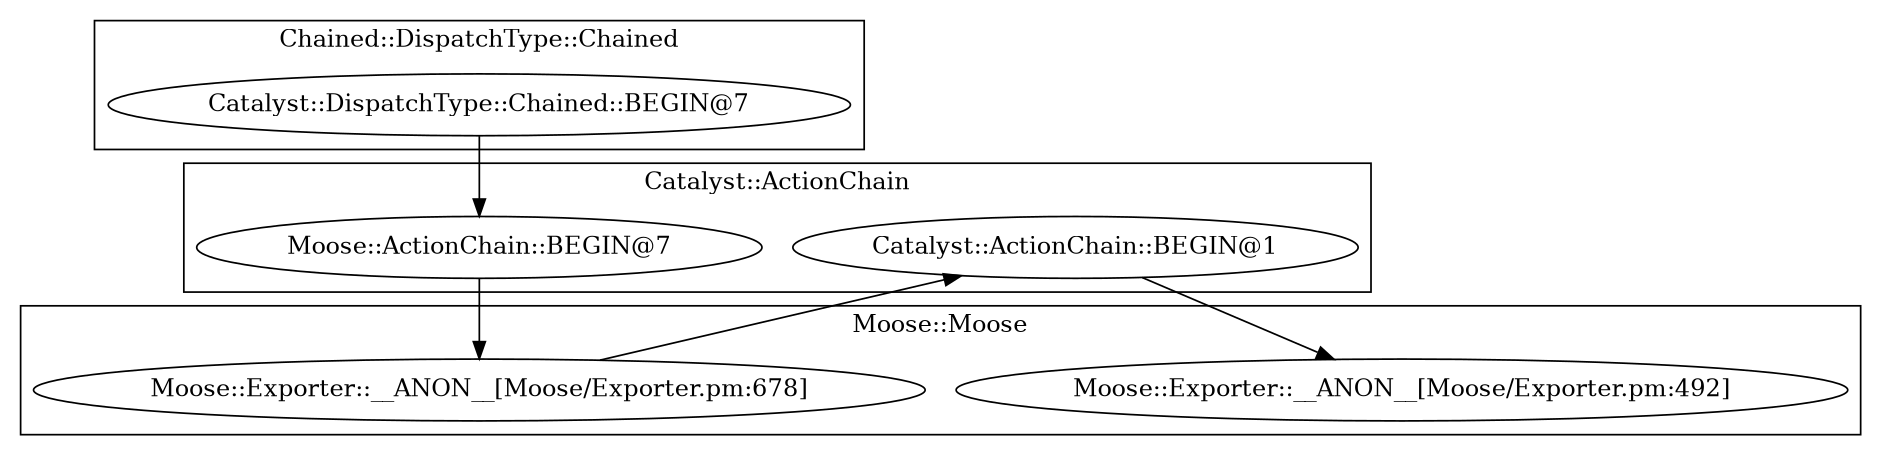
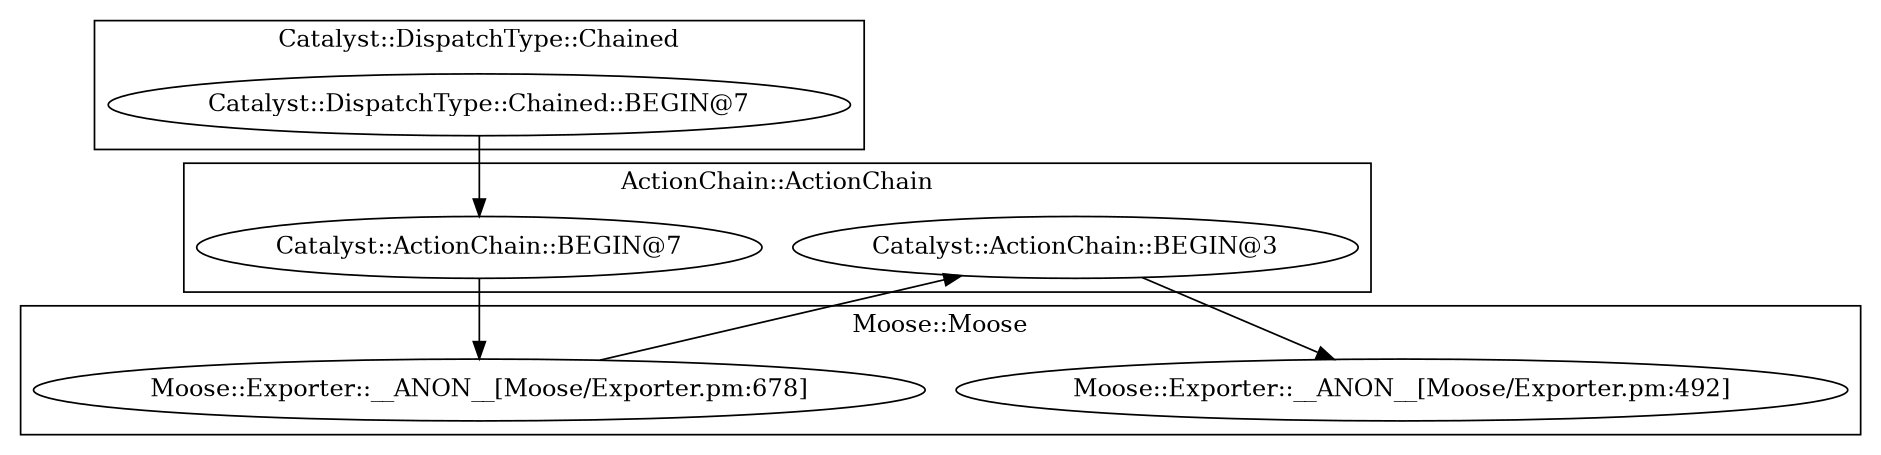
cluster "Chained::DispatchType::Chained": label "Chained::DispatchType::Chained" -> "Catalyst::DispatchType::Chained"
cluster "Catalyst::ActionChain": label "Catalyst::ActionChain" -> "ActionChain::ActionChain"
node "Moose::ActionChain::BEGIN@7": label "Moose::ActionChain::BEGIN@7" -> "Catalyst::ActionChain::BEGIN@7"
node "Catalyst::ActionChain::BEGIN@1": label "Catalyst::ActionChain::BEGIN@1" -> "Catalyst::ActionChain::BEGIN@3"
